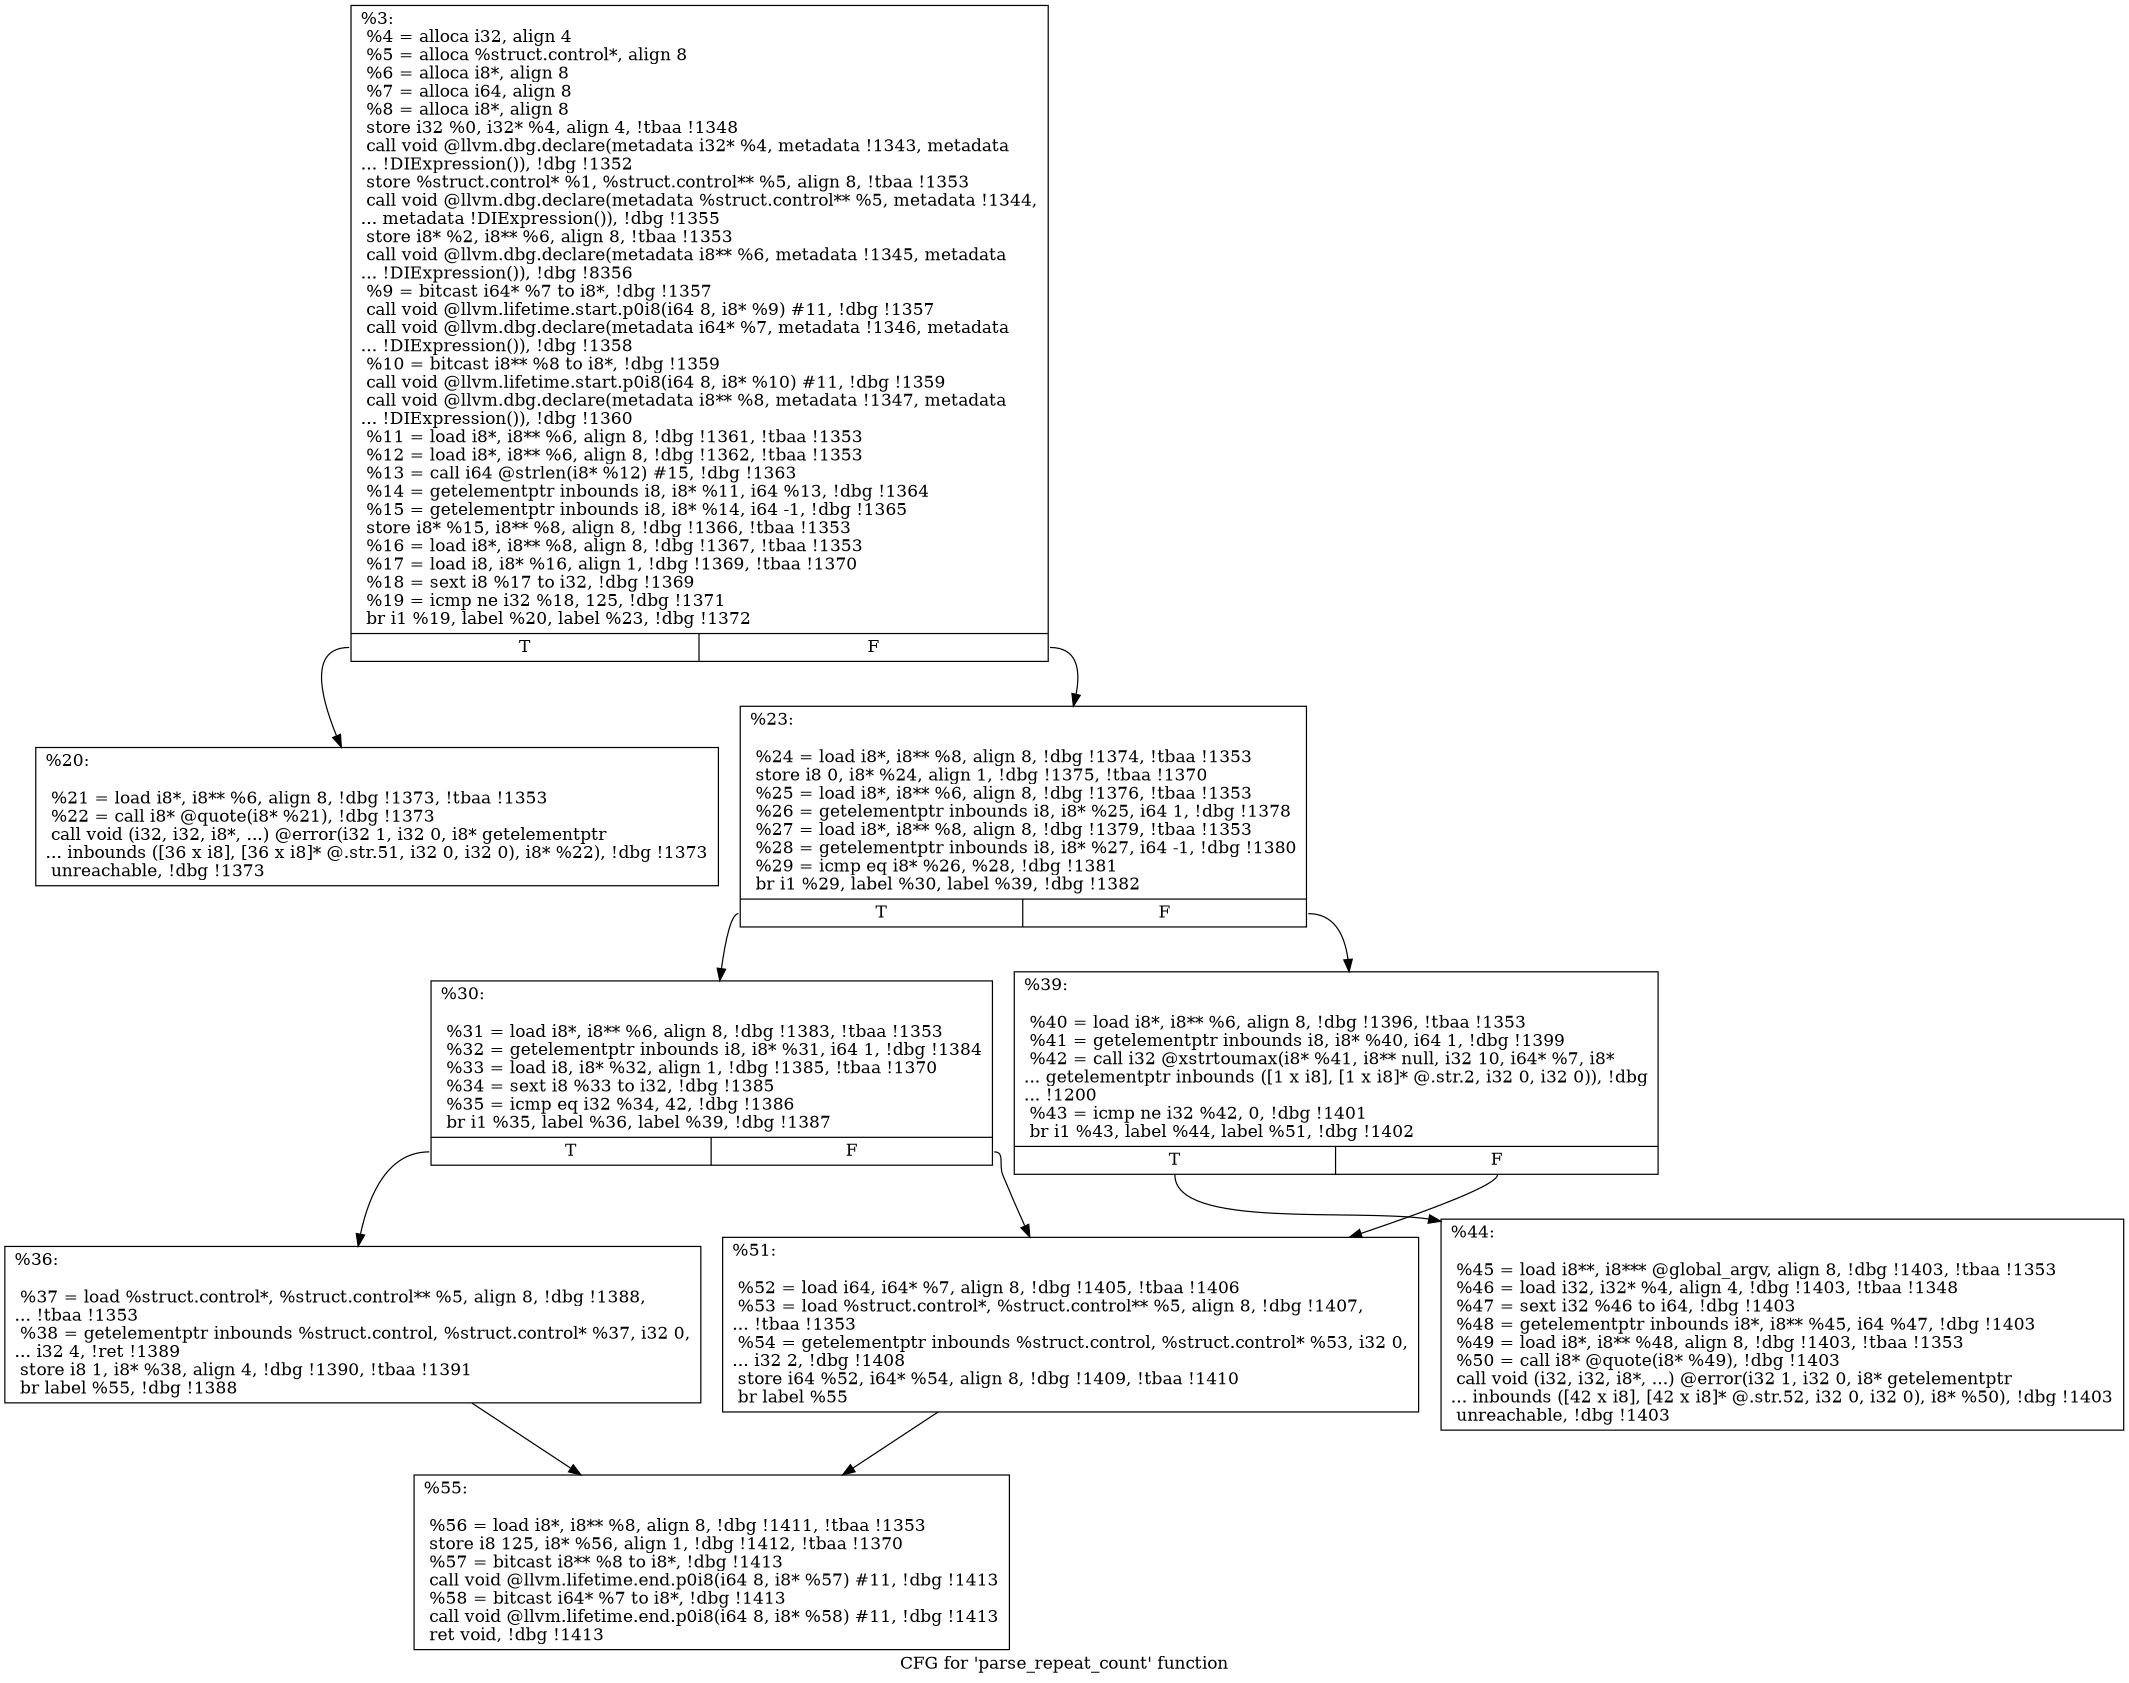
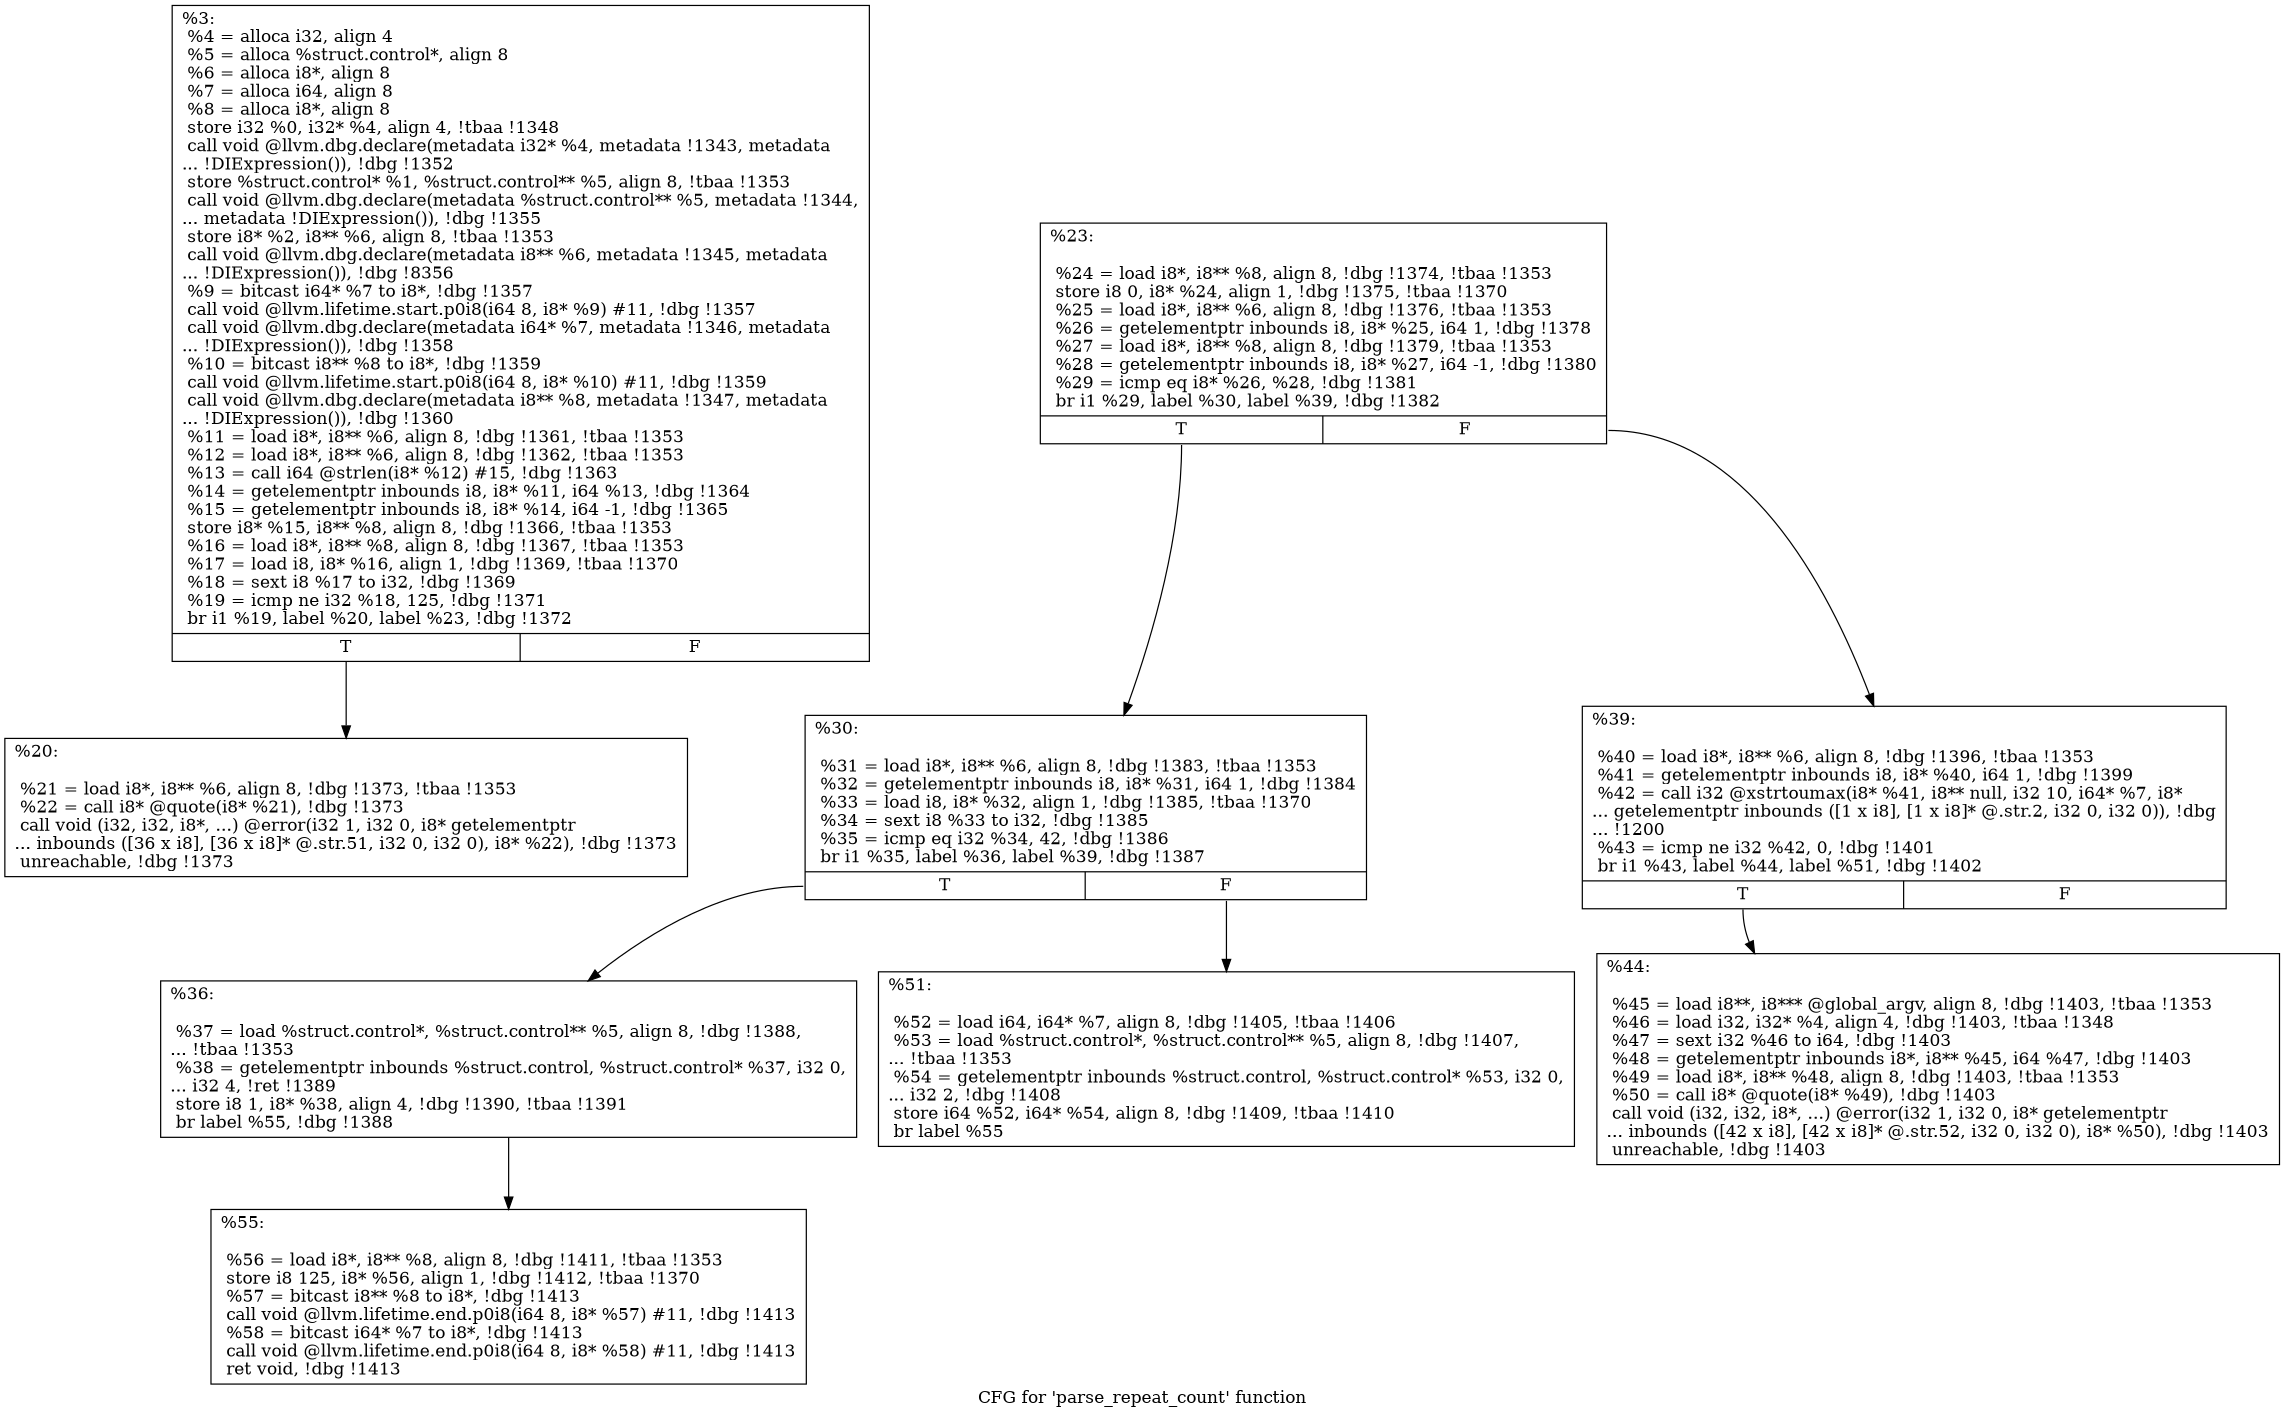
edge "%3:" -> "%23:": removed
edge "%39:" -> "%51:": removed
edge "%51:" -> "%55:": removed
